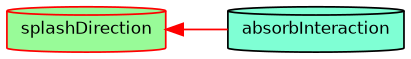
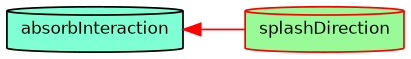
edge "absorbInteraction" -> "splashDirection": reversed
